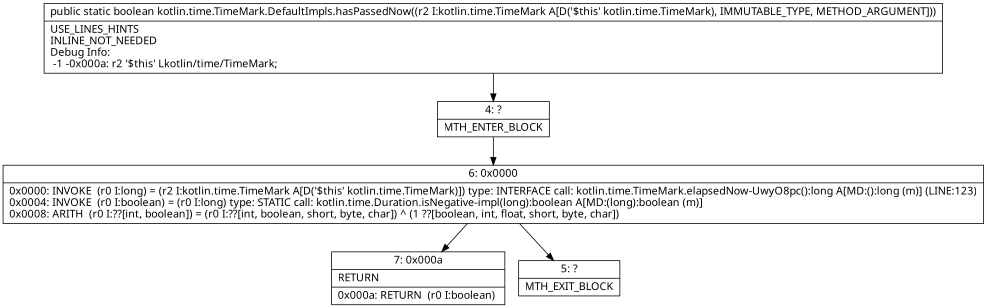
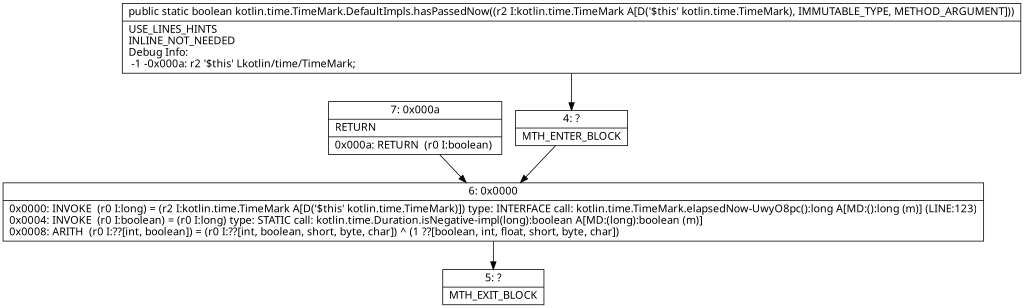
edge "6: 0x0000" -> "7: 0x000a": reversed
